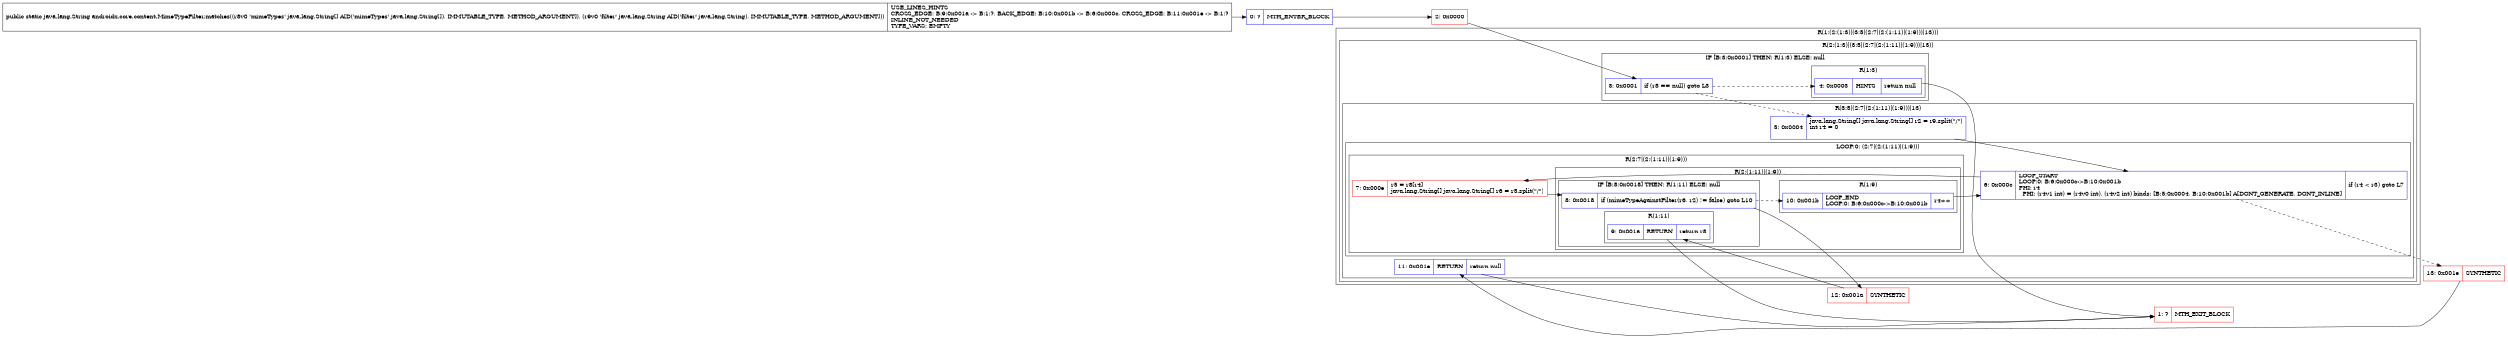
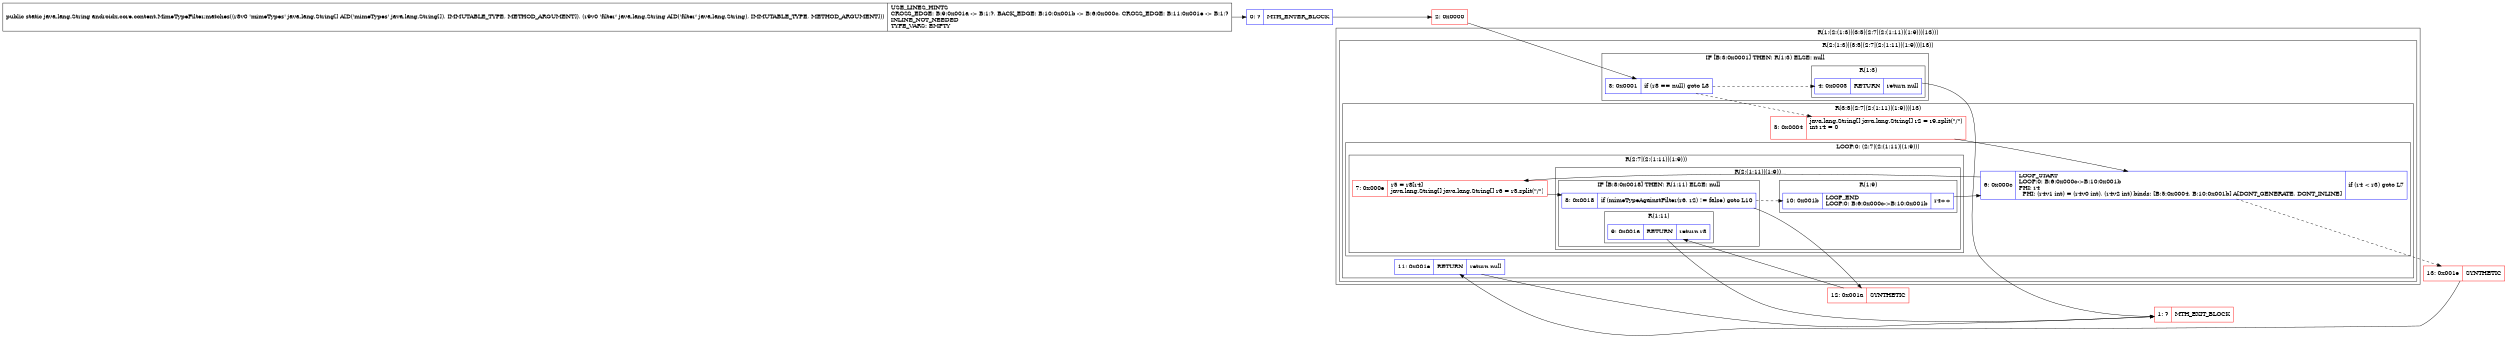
node "4: 0x0003": text "HINTS" -> "RETURN"
node "5: 0x0004": color blue -> red
